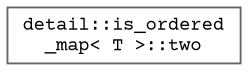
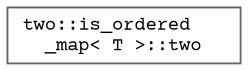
node "detail::is_ordered _map< T >::two": label "detail::is_ordered _map< T >::two" -> "two::is_ordered _map< T >::two"
